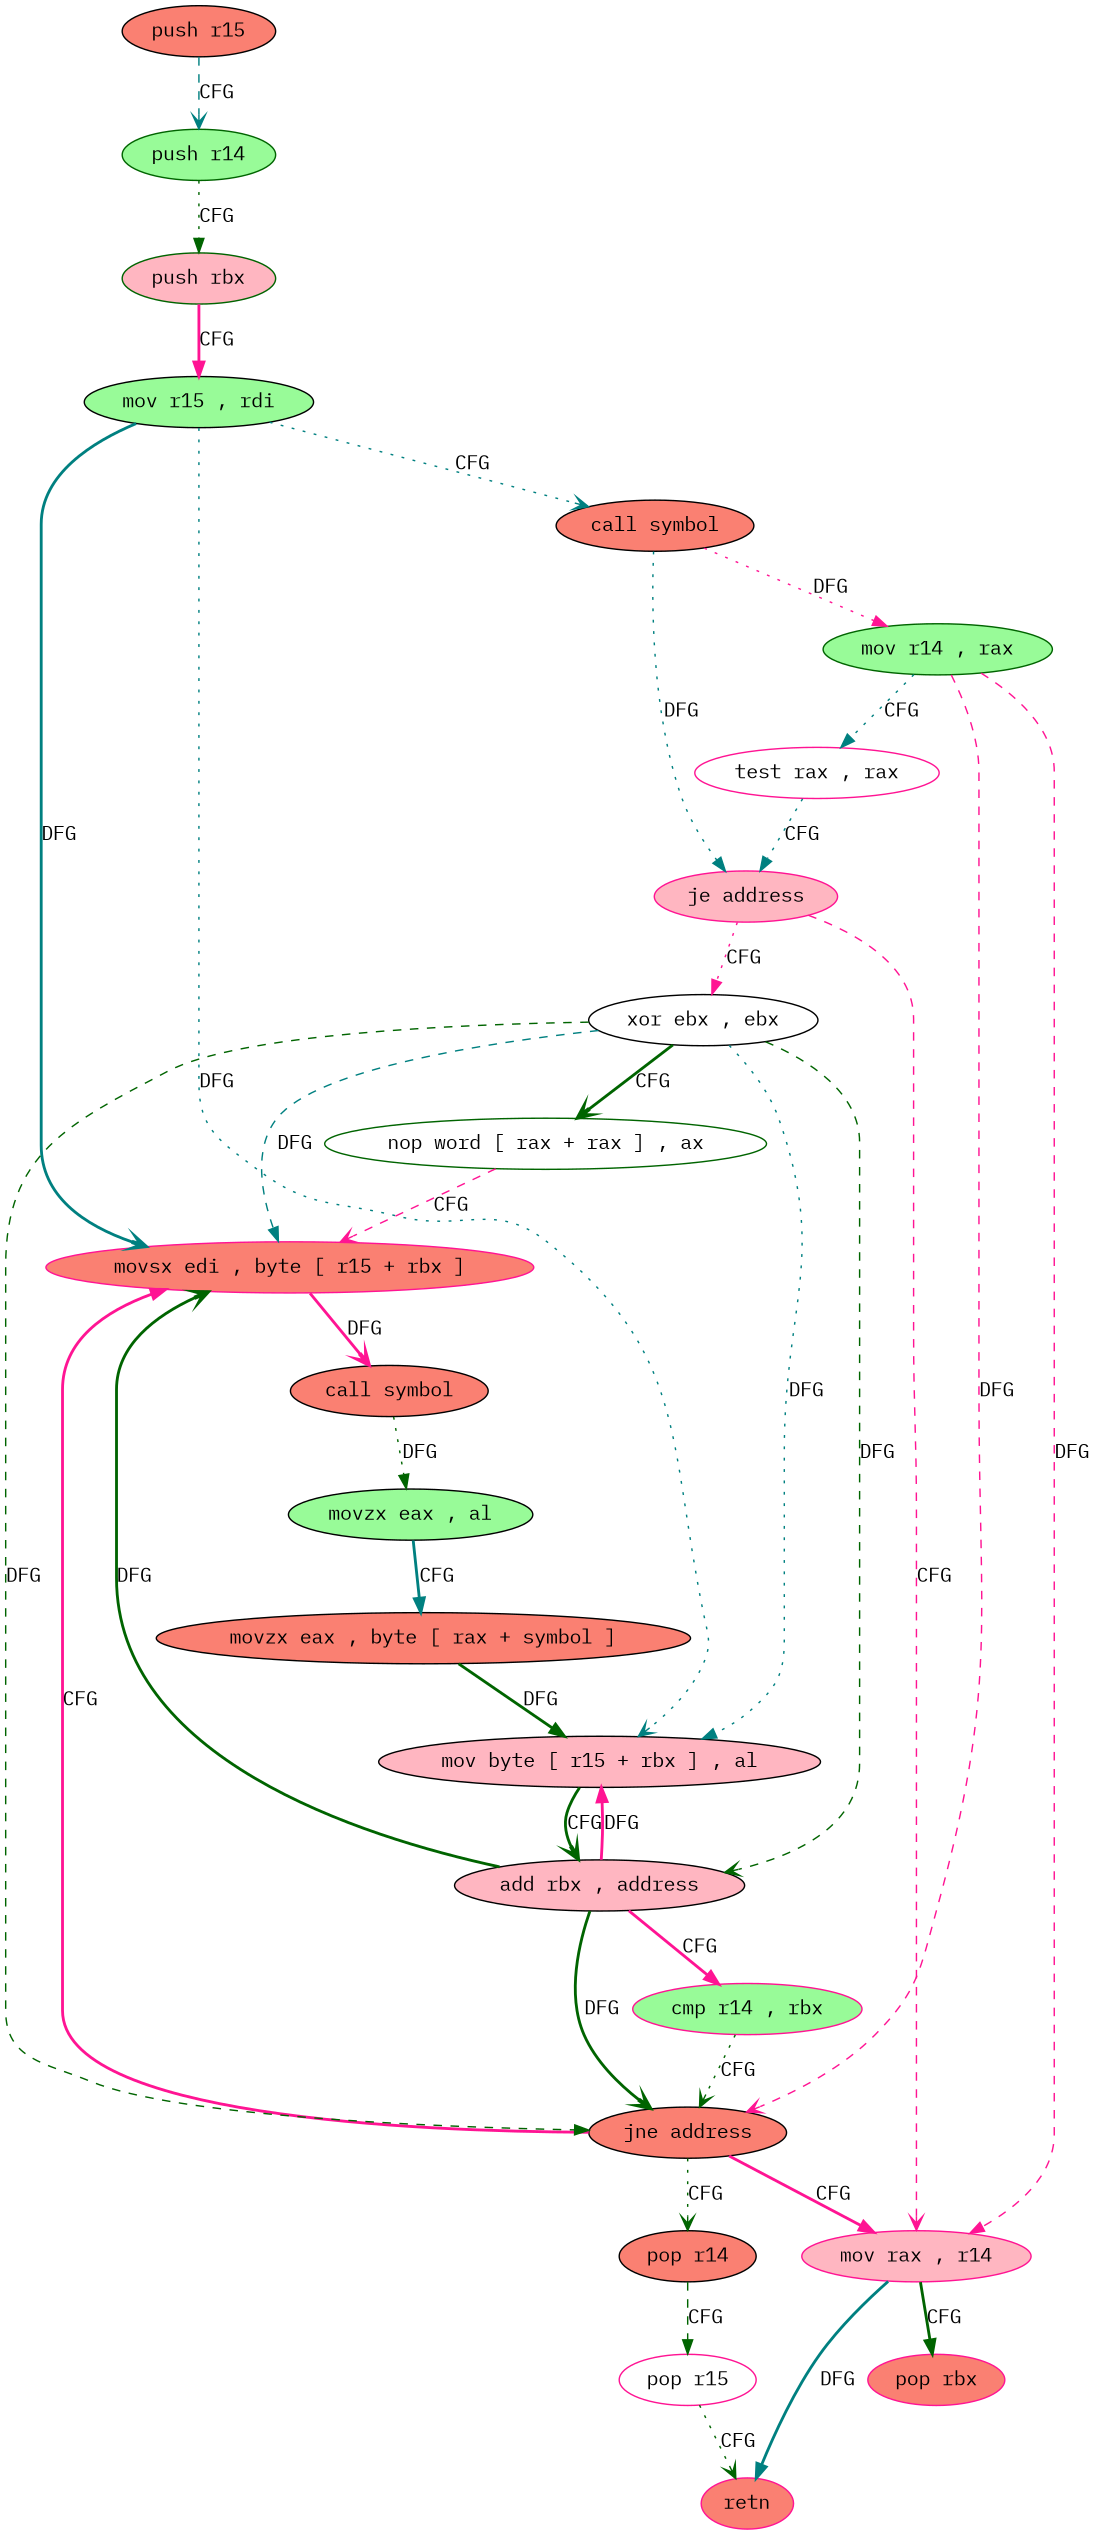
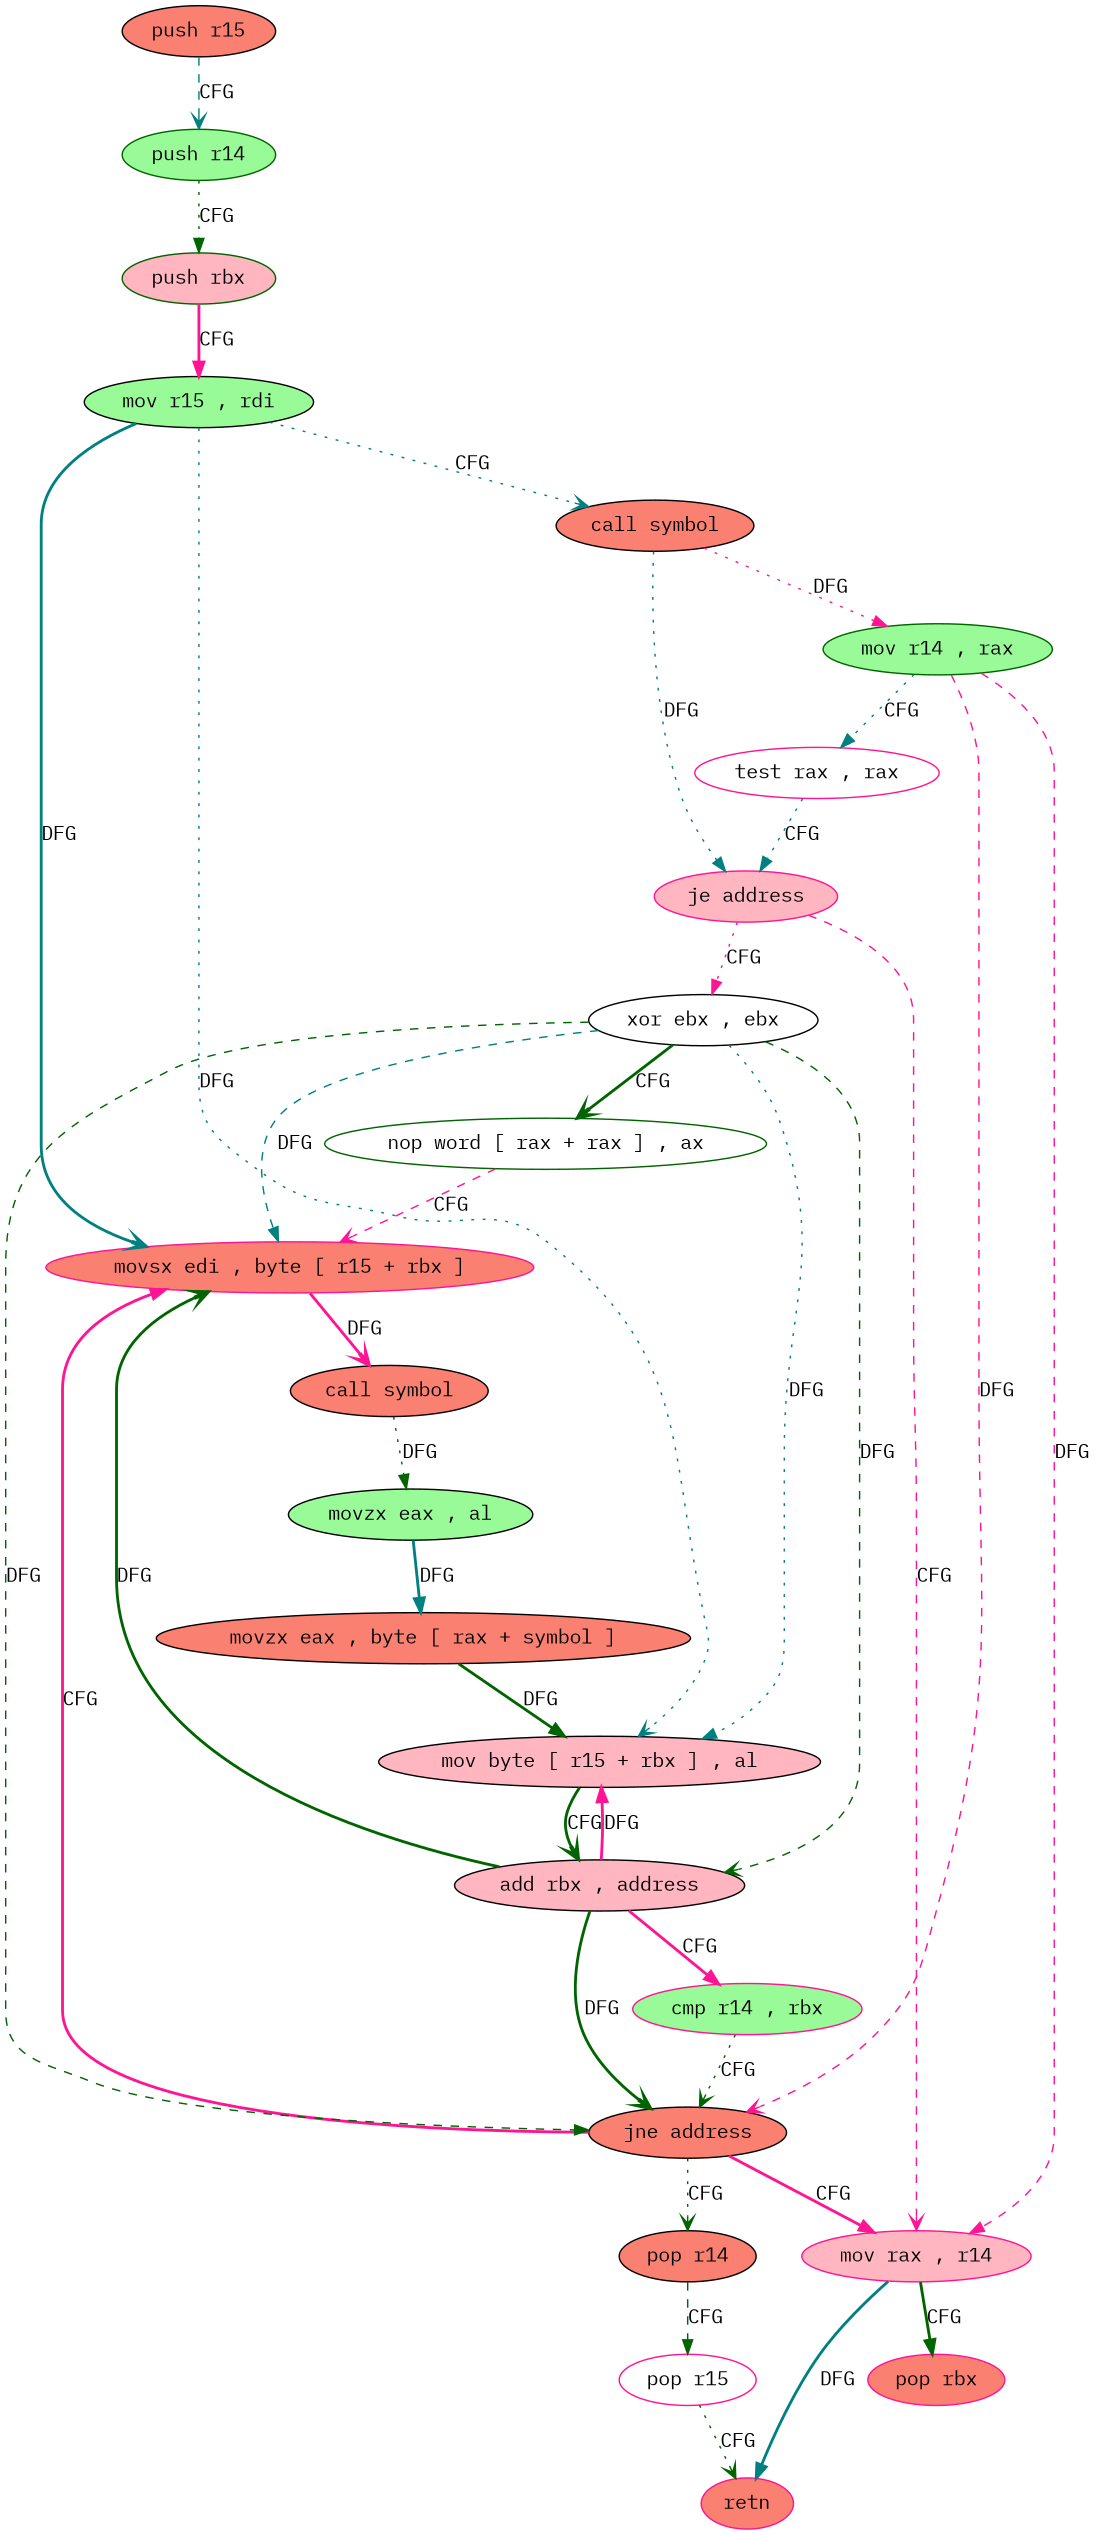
edge "movzx eax , al" -> "movzx eax , byte [ rax + symbol ]": label "CFG" -> "DFG"
